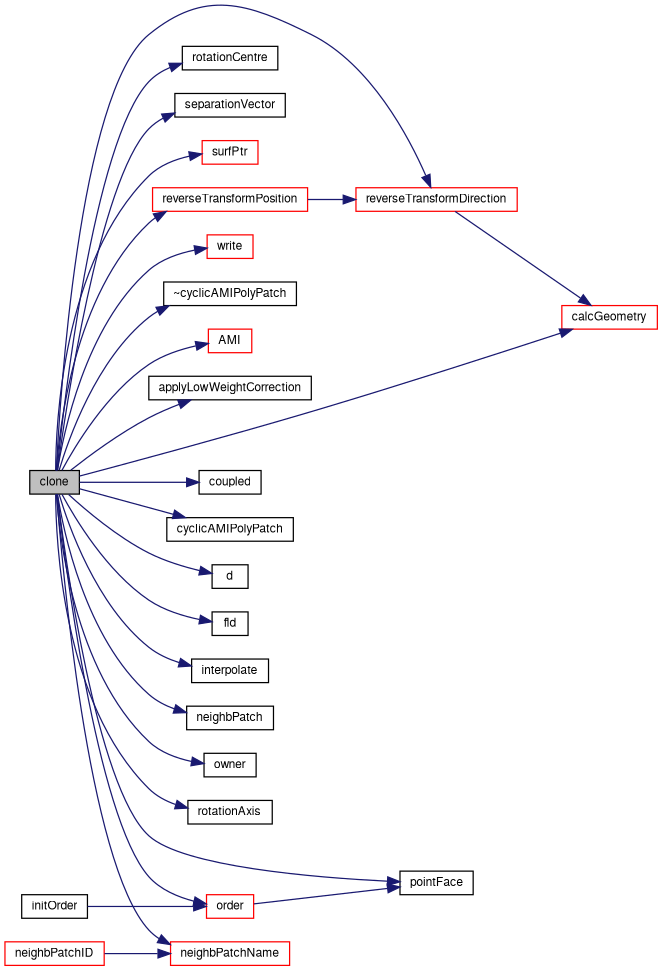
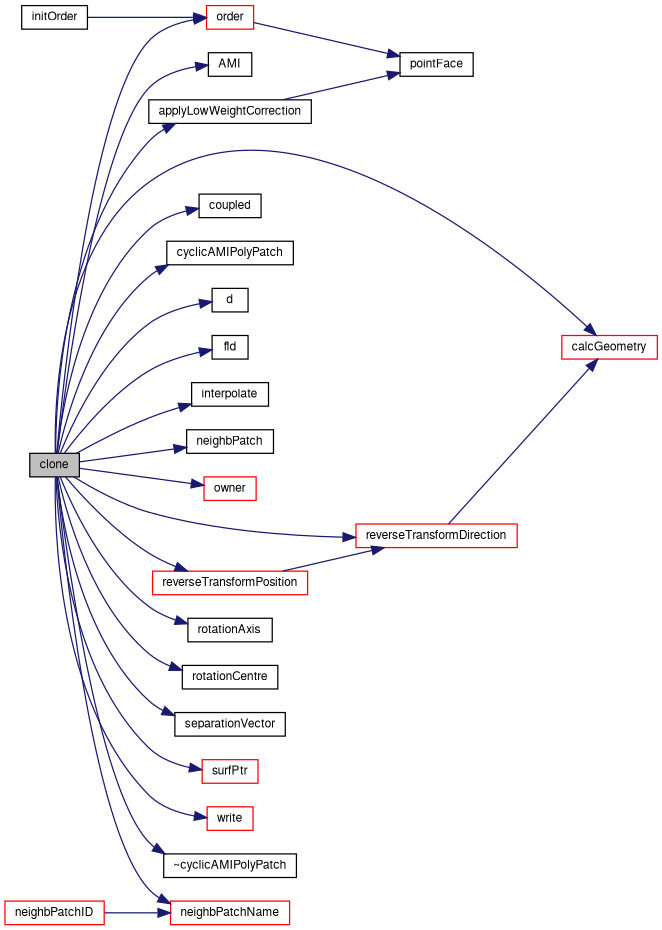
node "AMI": color red -> black
node "owner": color black -> red
edge "clone" -> "pointFace": now "applyLowWeightCorrection" -> "pointFace"
